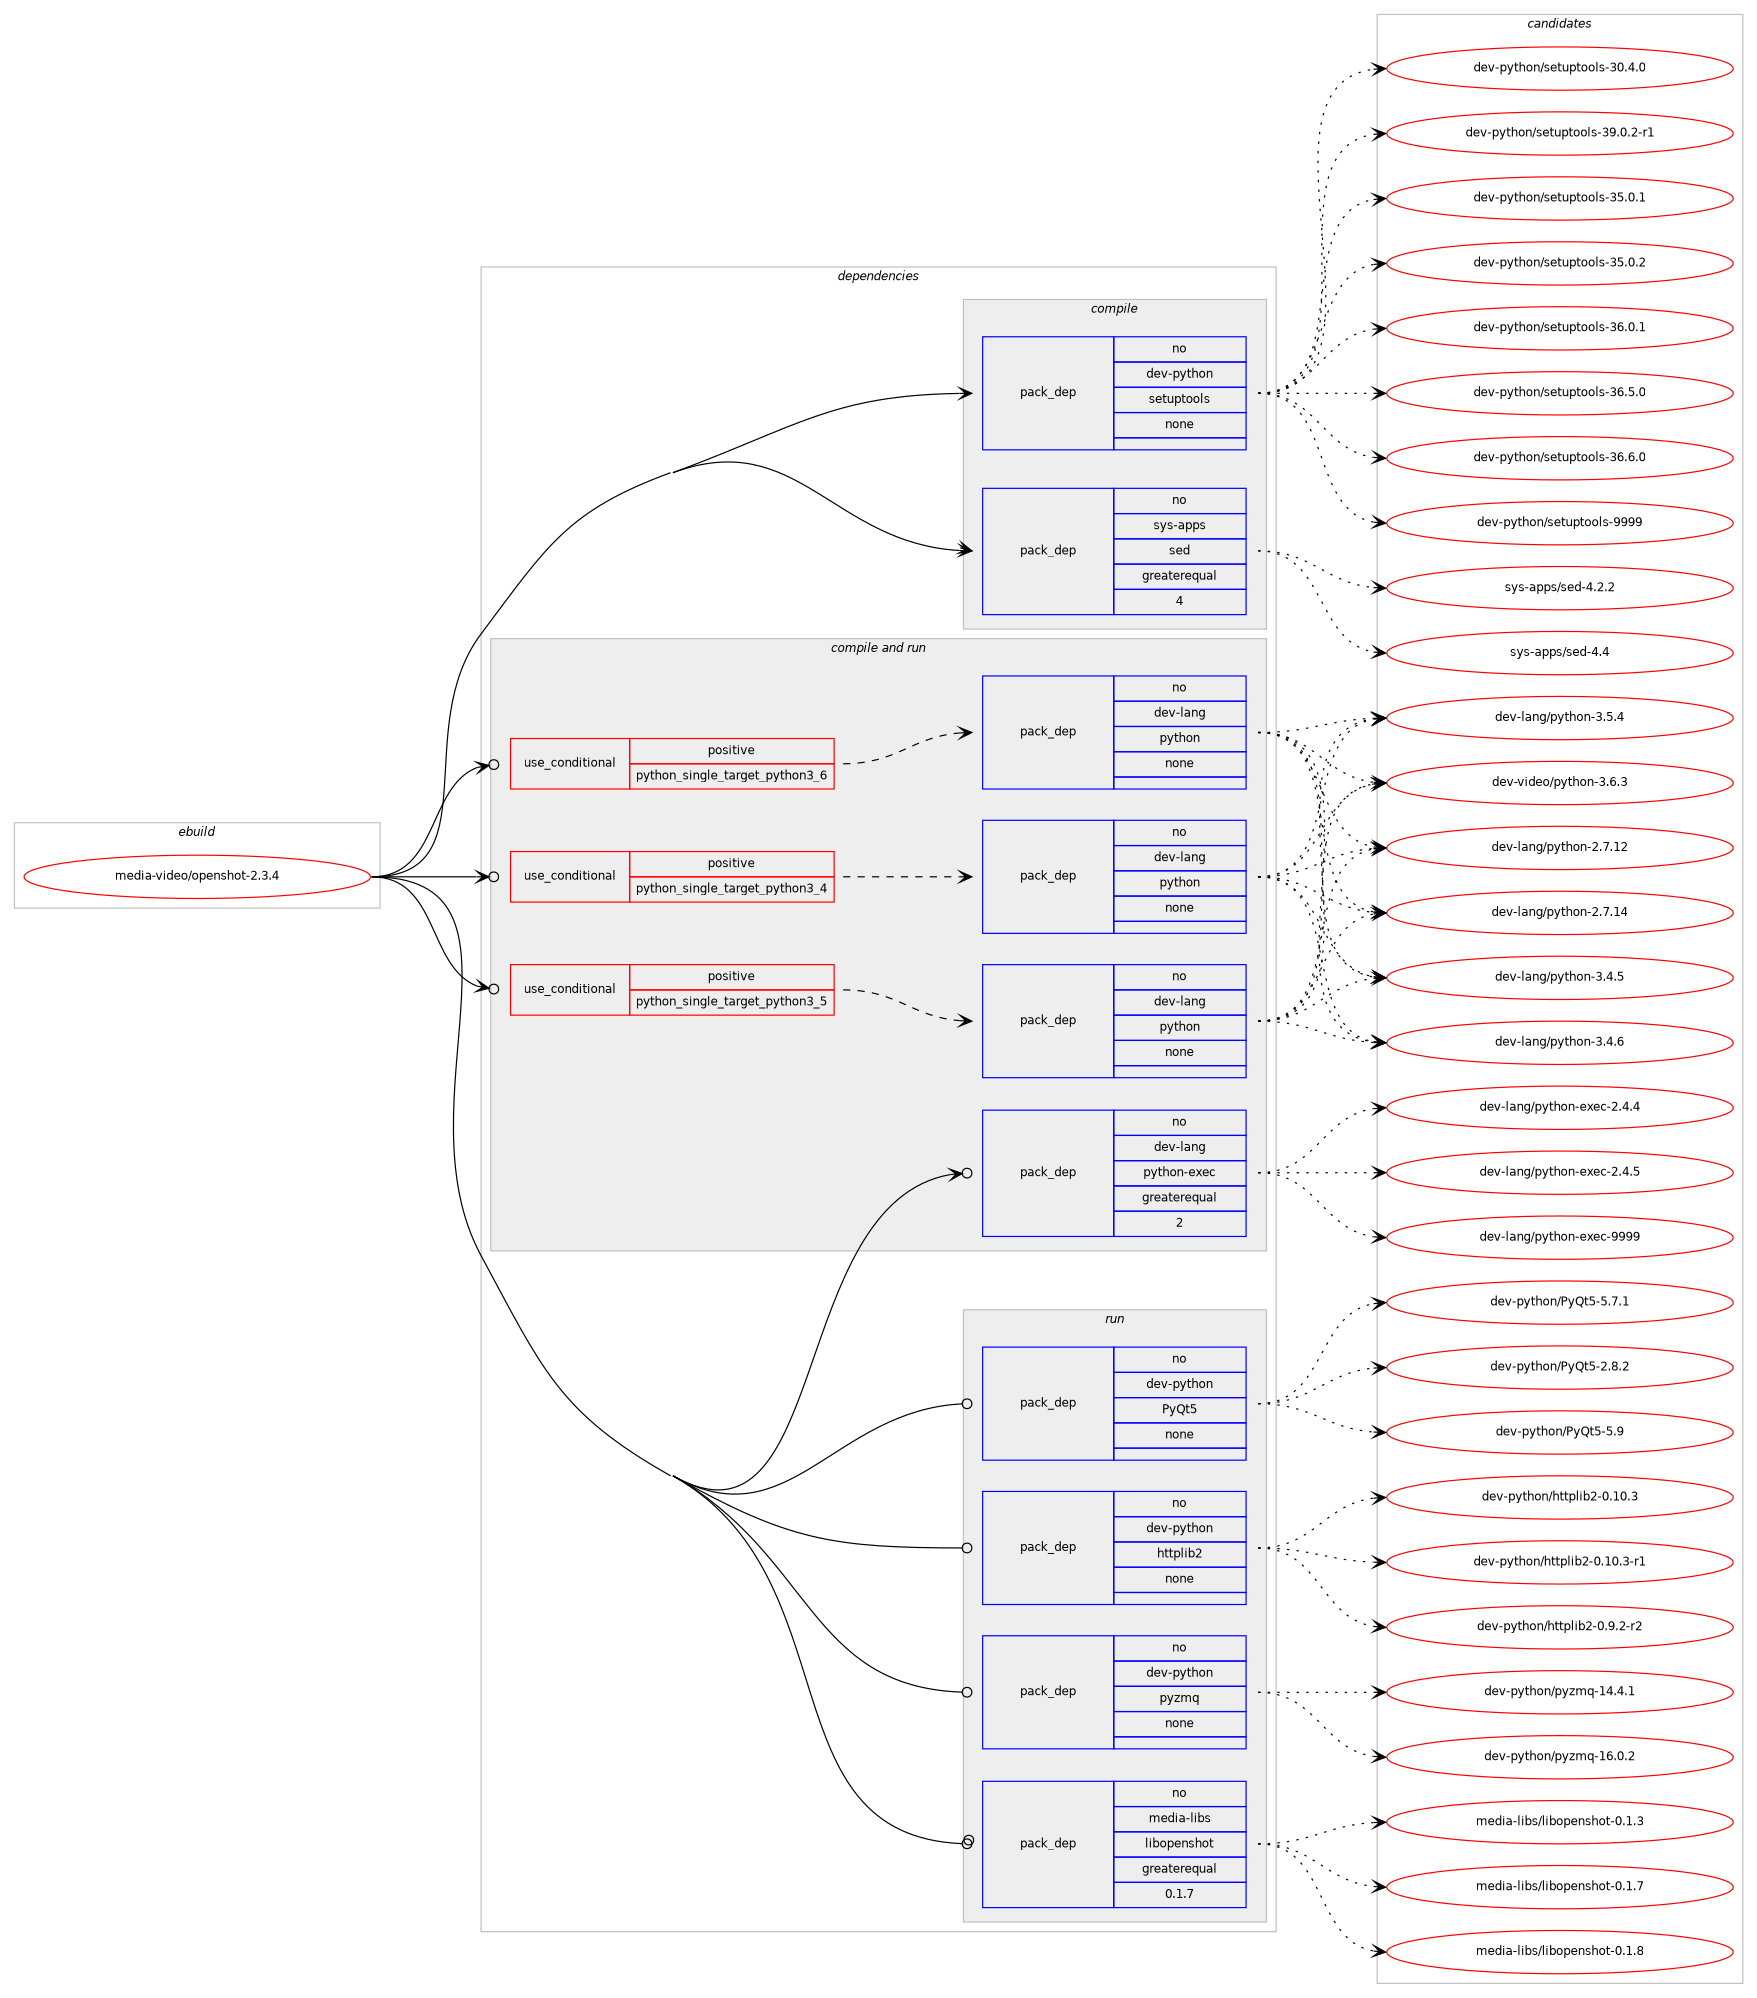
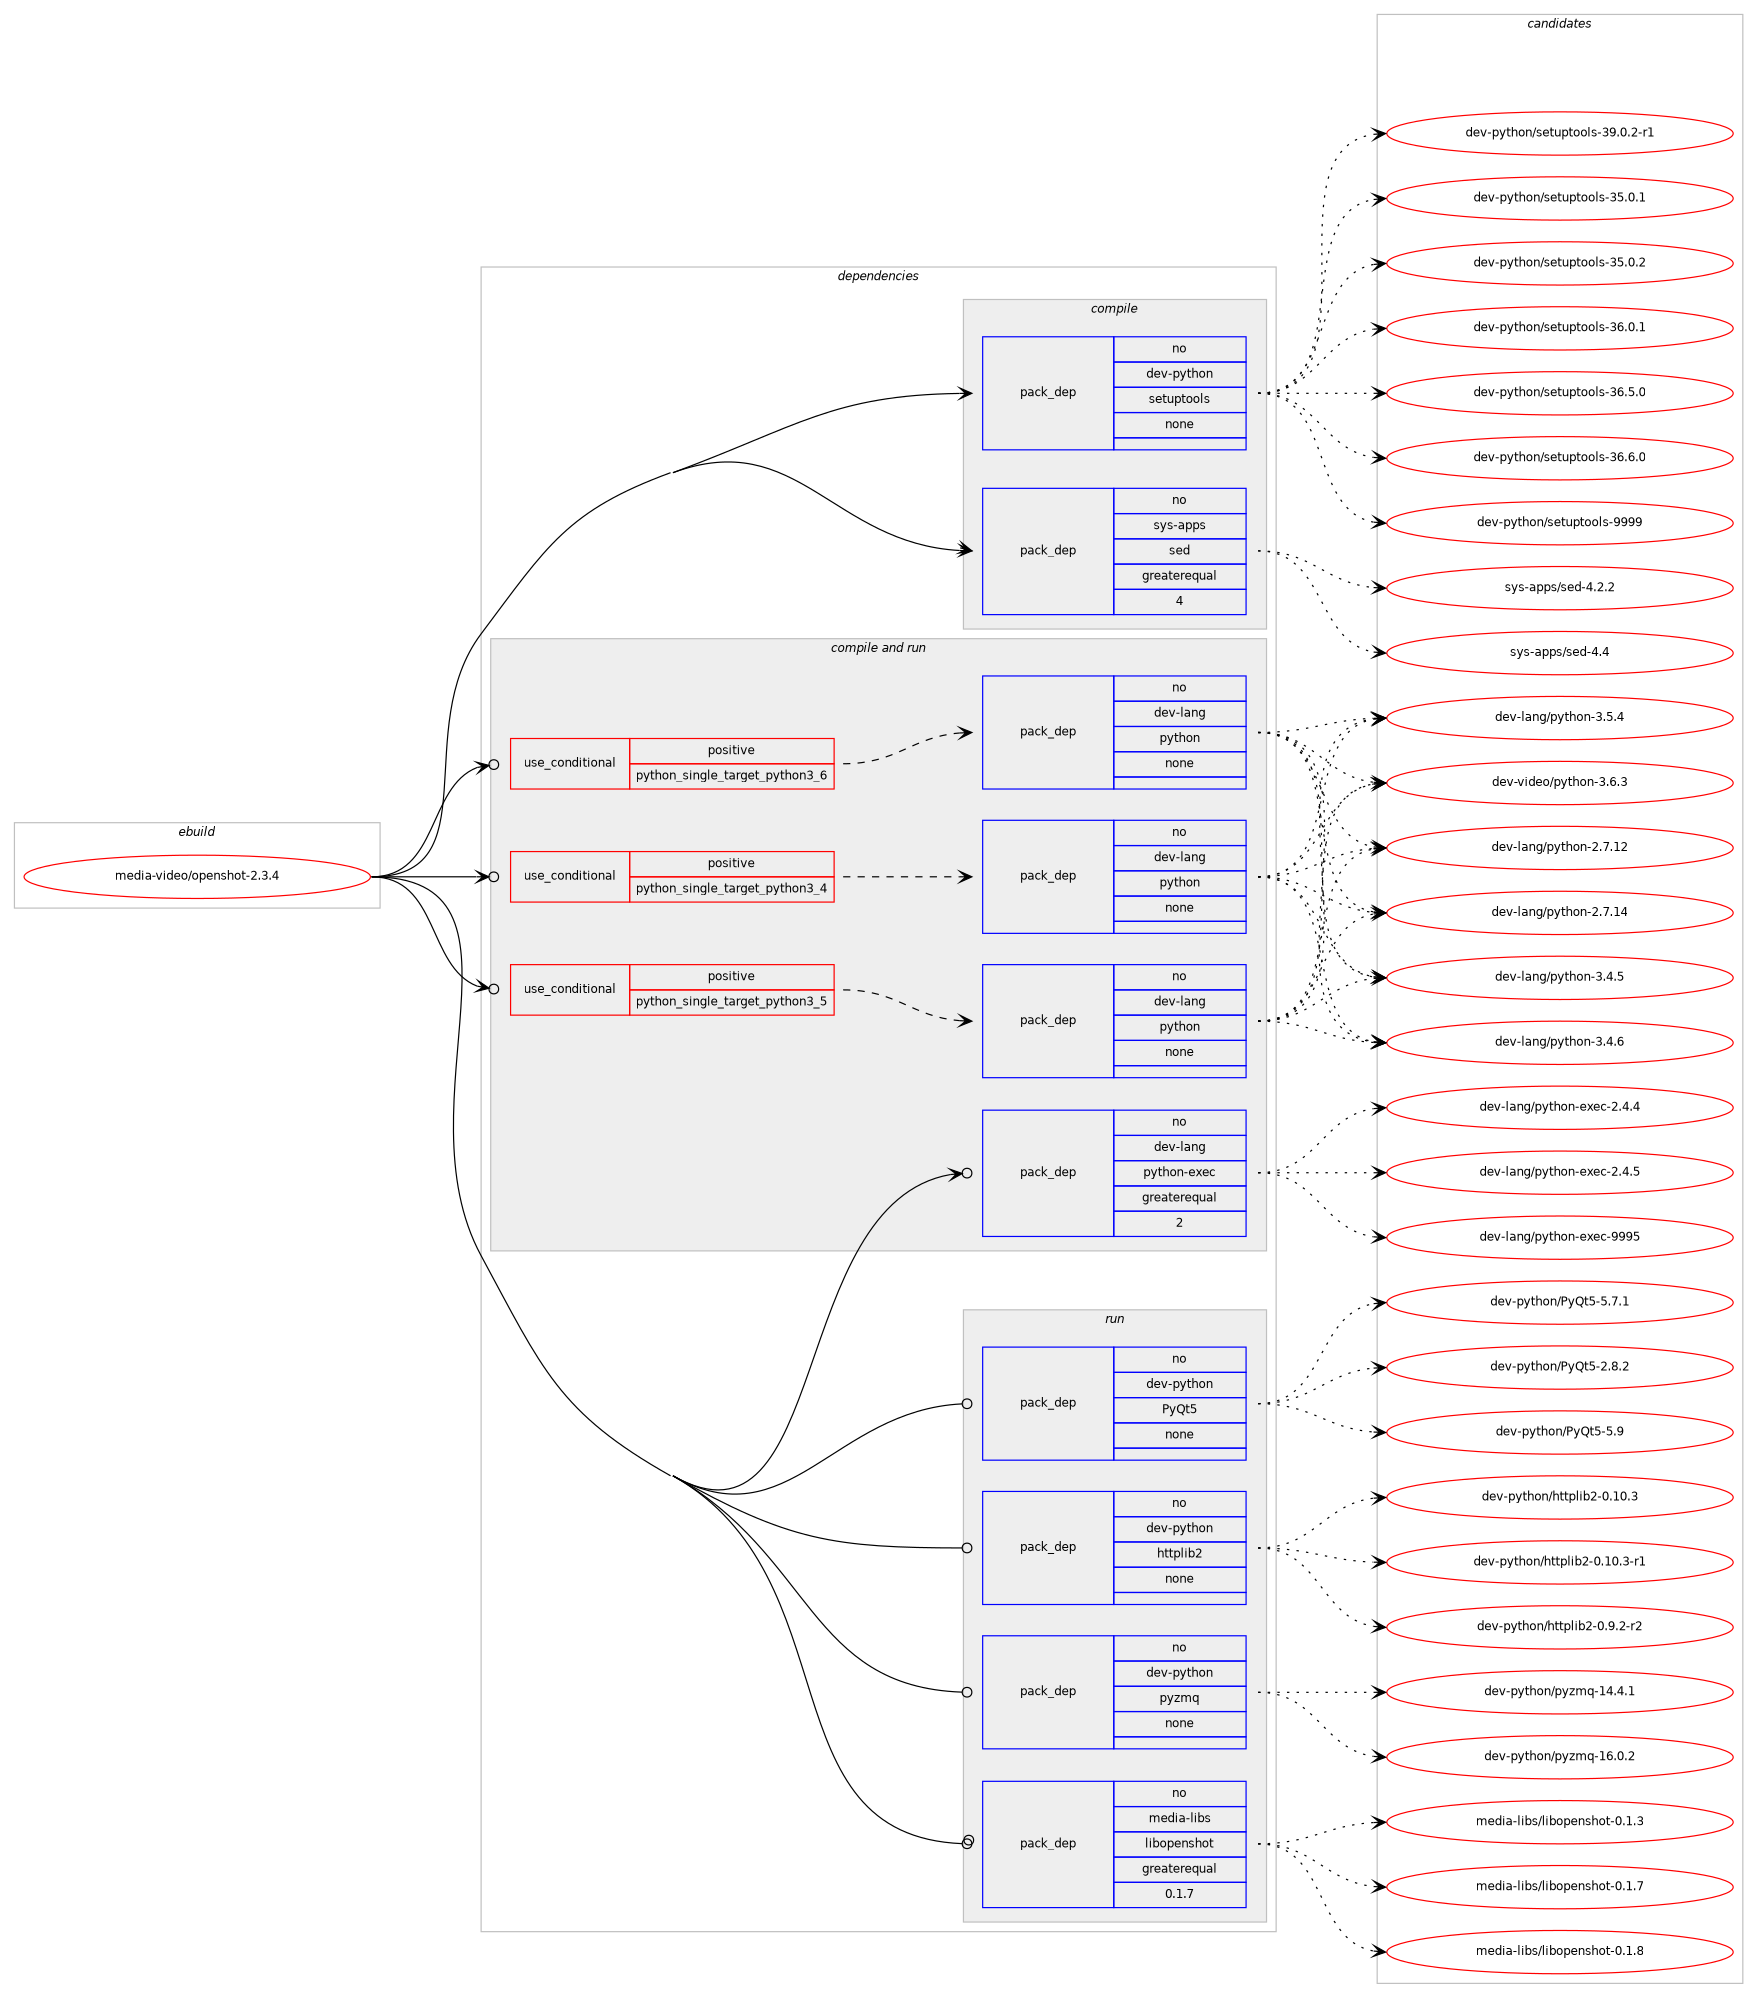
node "dev-python/setuptools-30.4.0": removed
node "dev-lang/python-exec-9999": label "dev-lang/python-exec-9999" -> "dev-lang/python-exec-9995"
